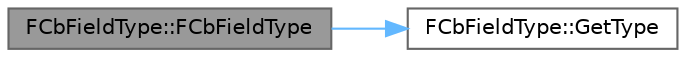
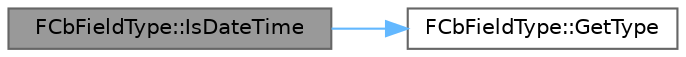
node "FCbFieldType::FCbFieldType": label "FCbFieldType::FCbFieldType" -> "FCbFieldType::IsDateTime"
